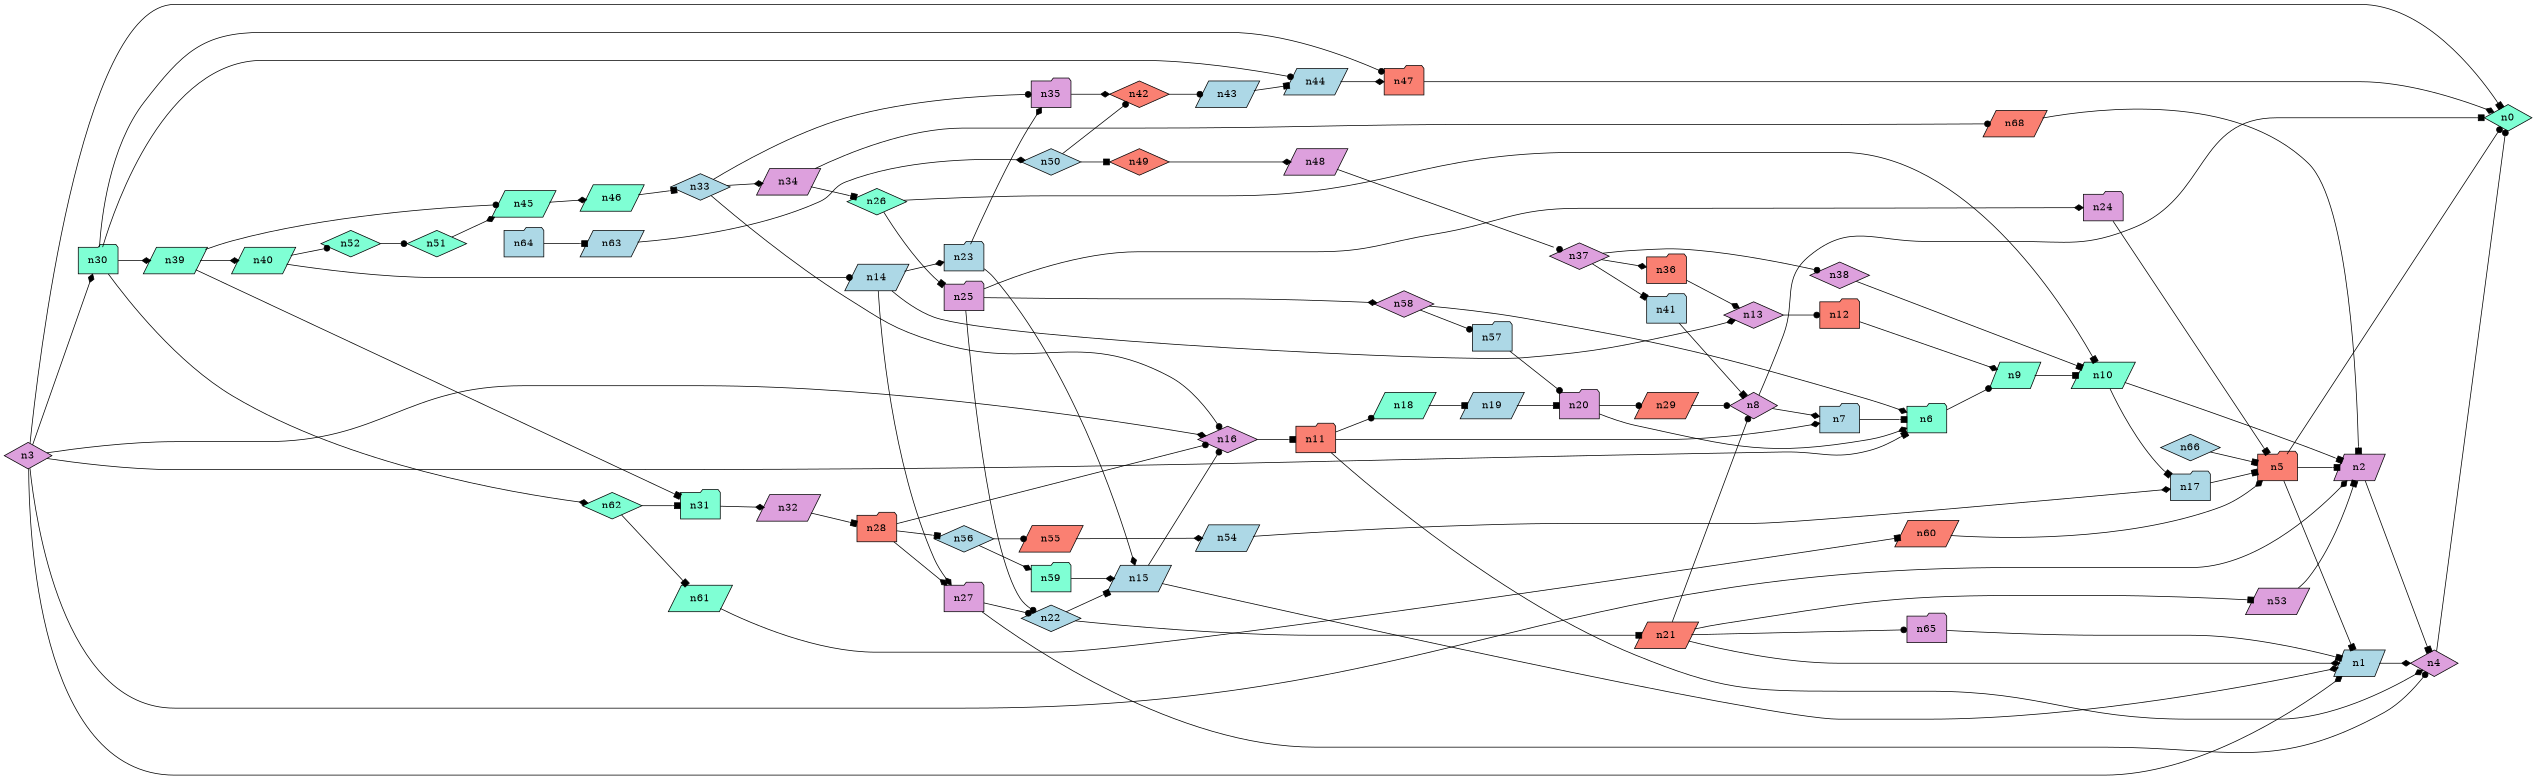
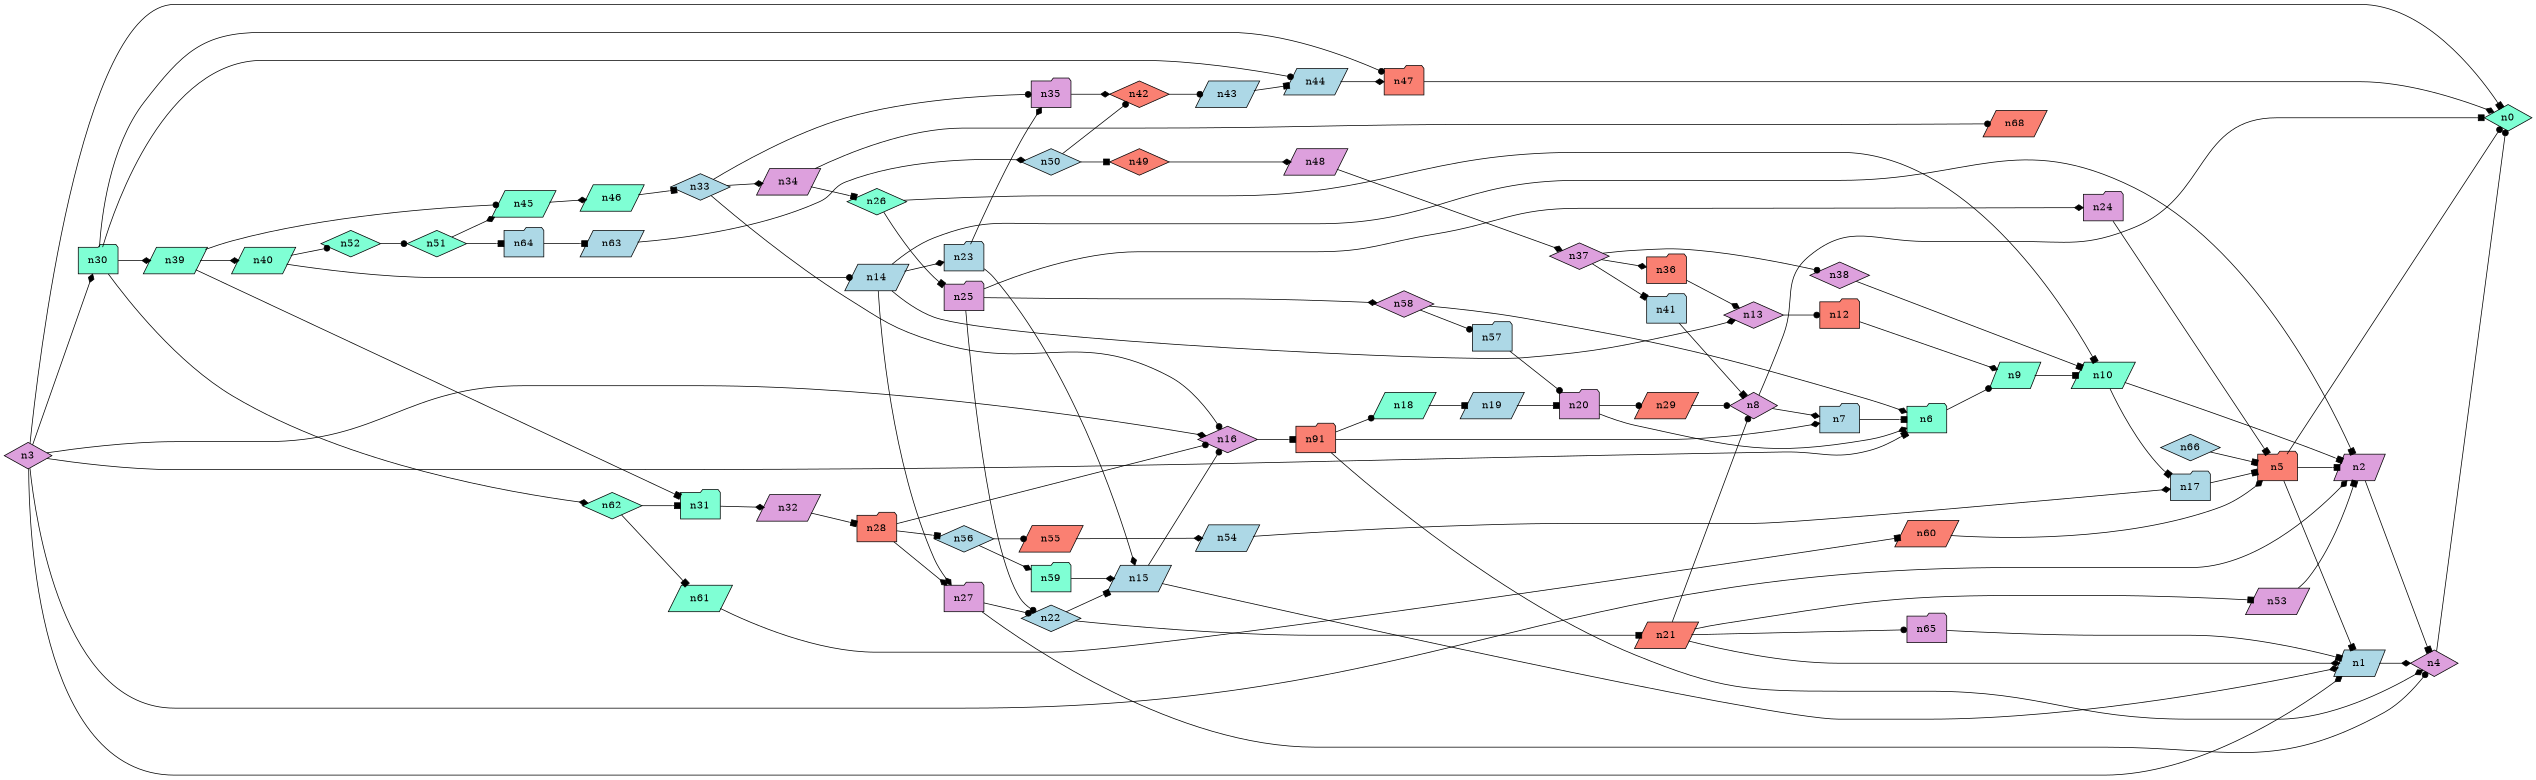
edge "n68" -> "n2": now "n14" -> "n2"
edge "n48" -> "n37": arrowhead dot -> diamond
edge "n51" -> "n64": added
node "n11": label "n11" -> "n91"
